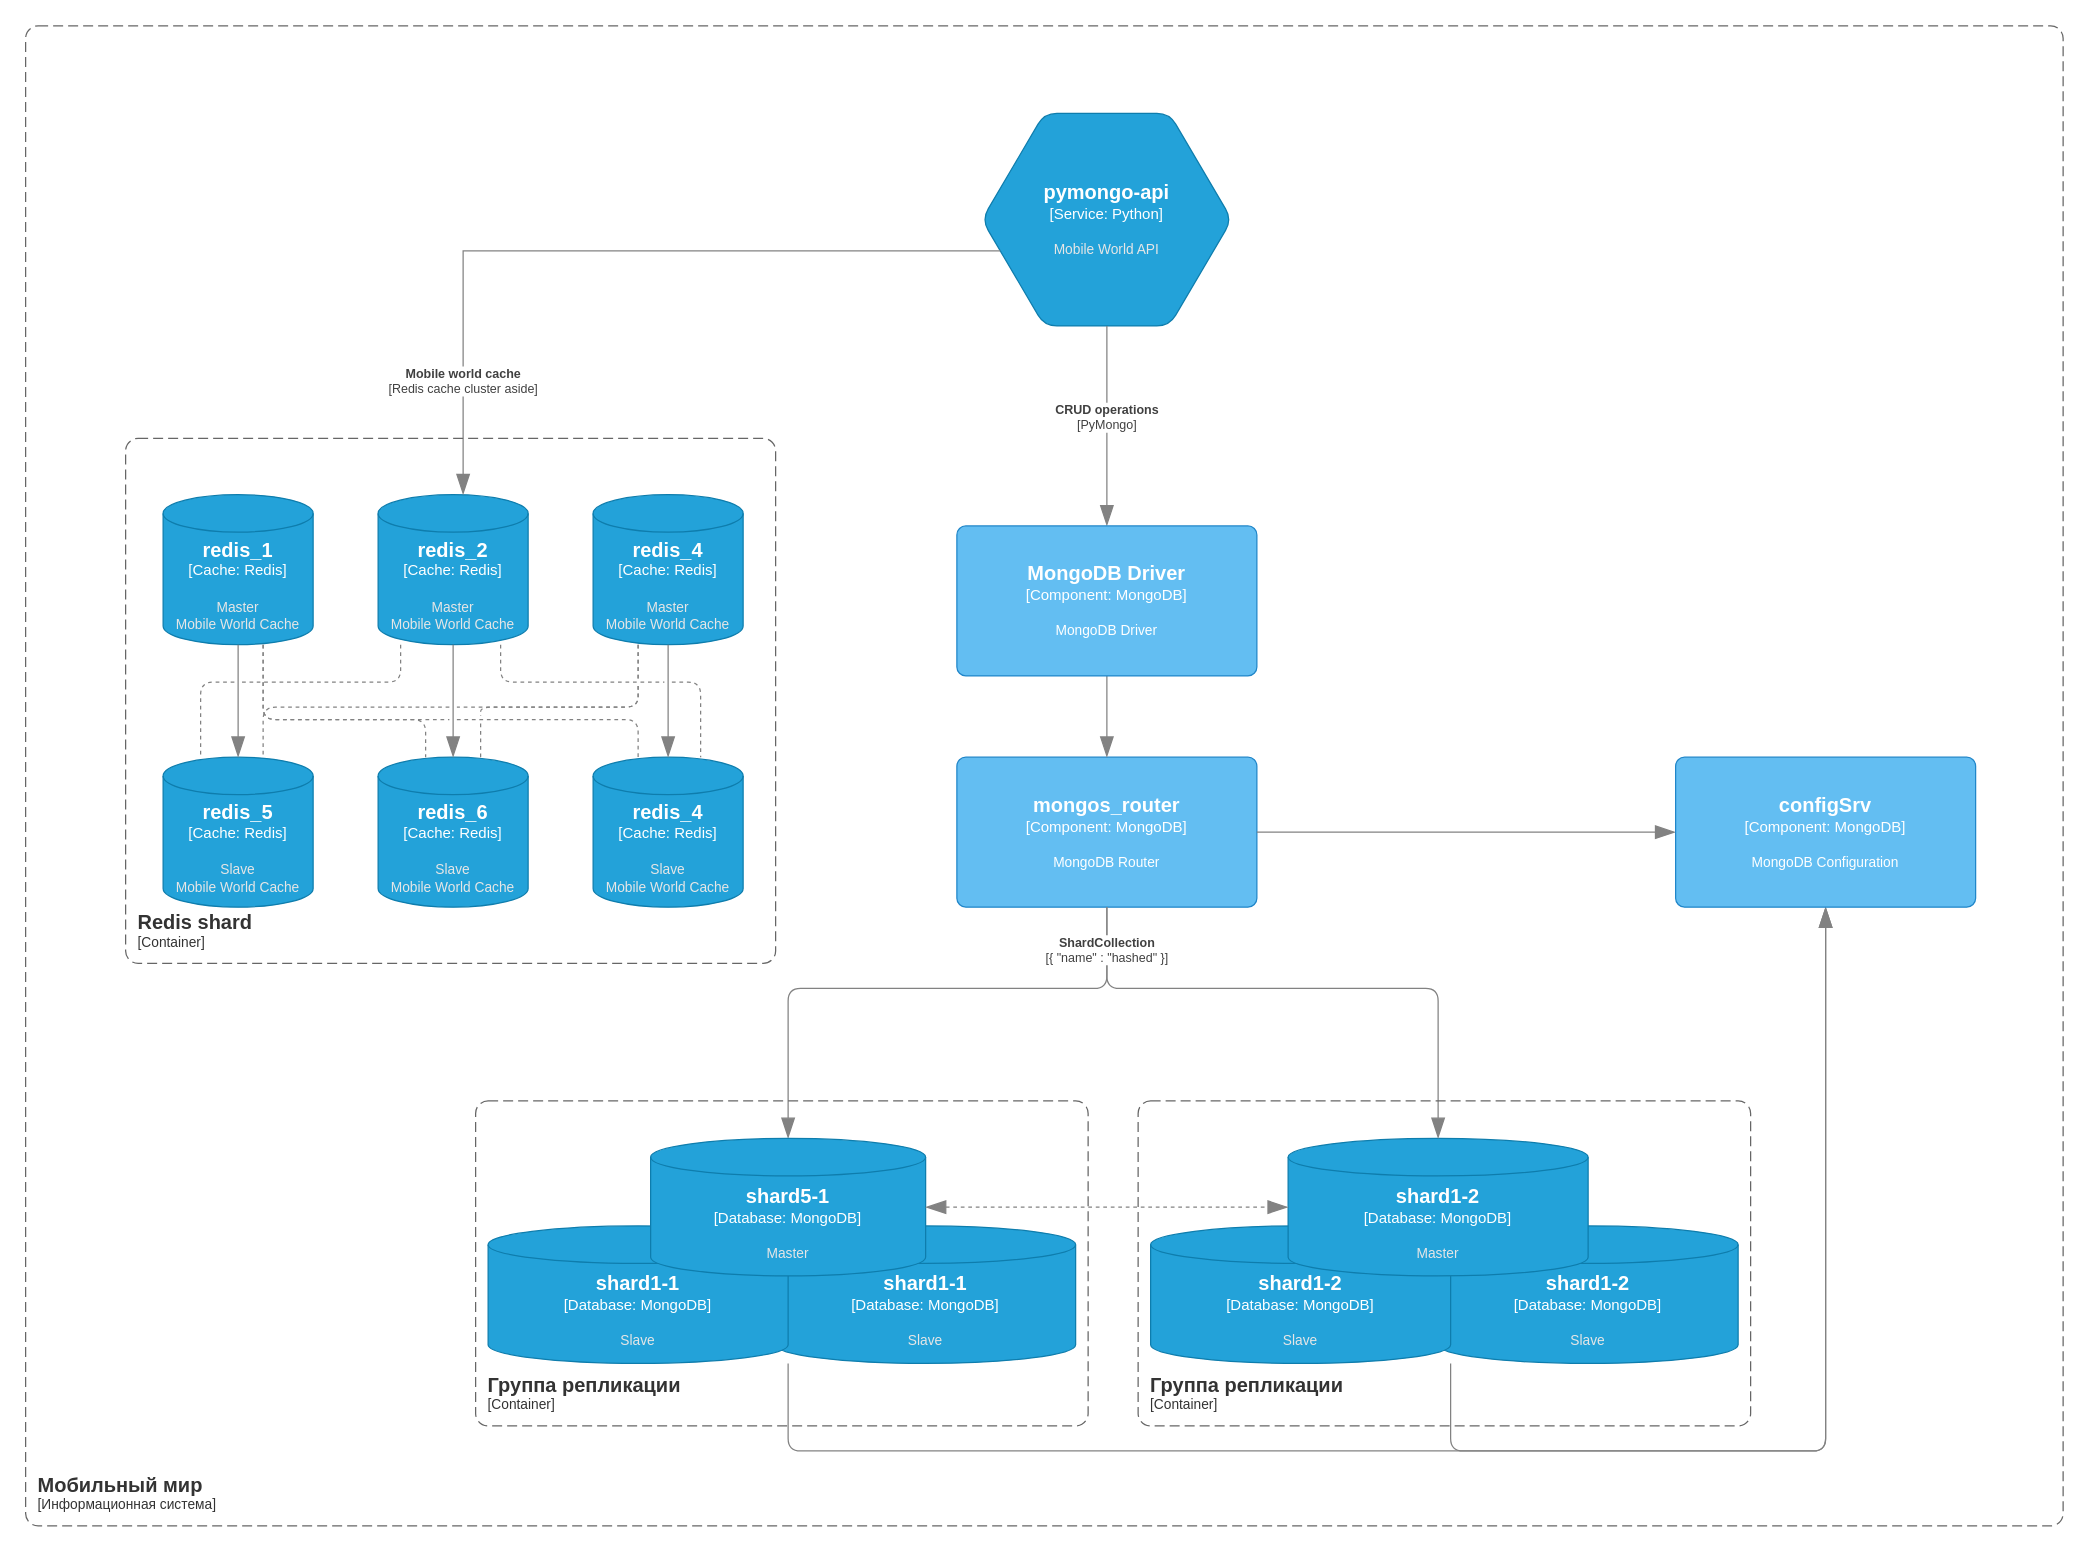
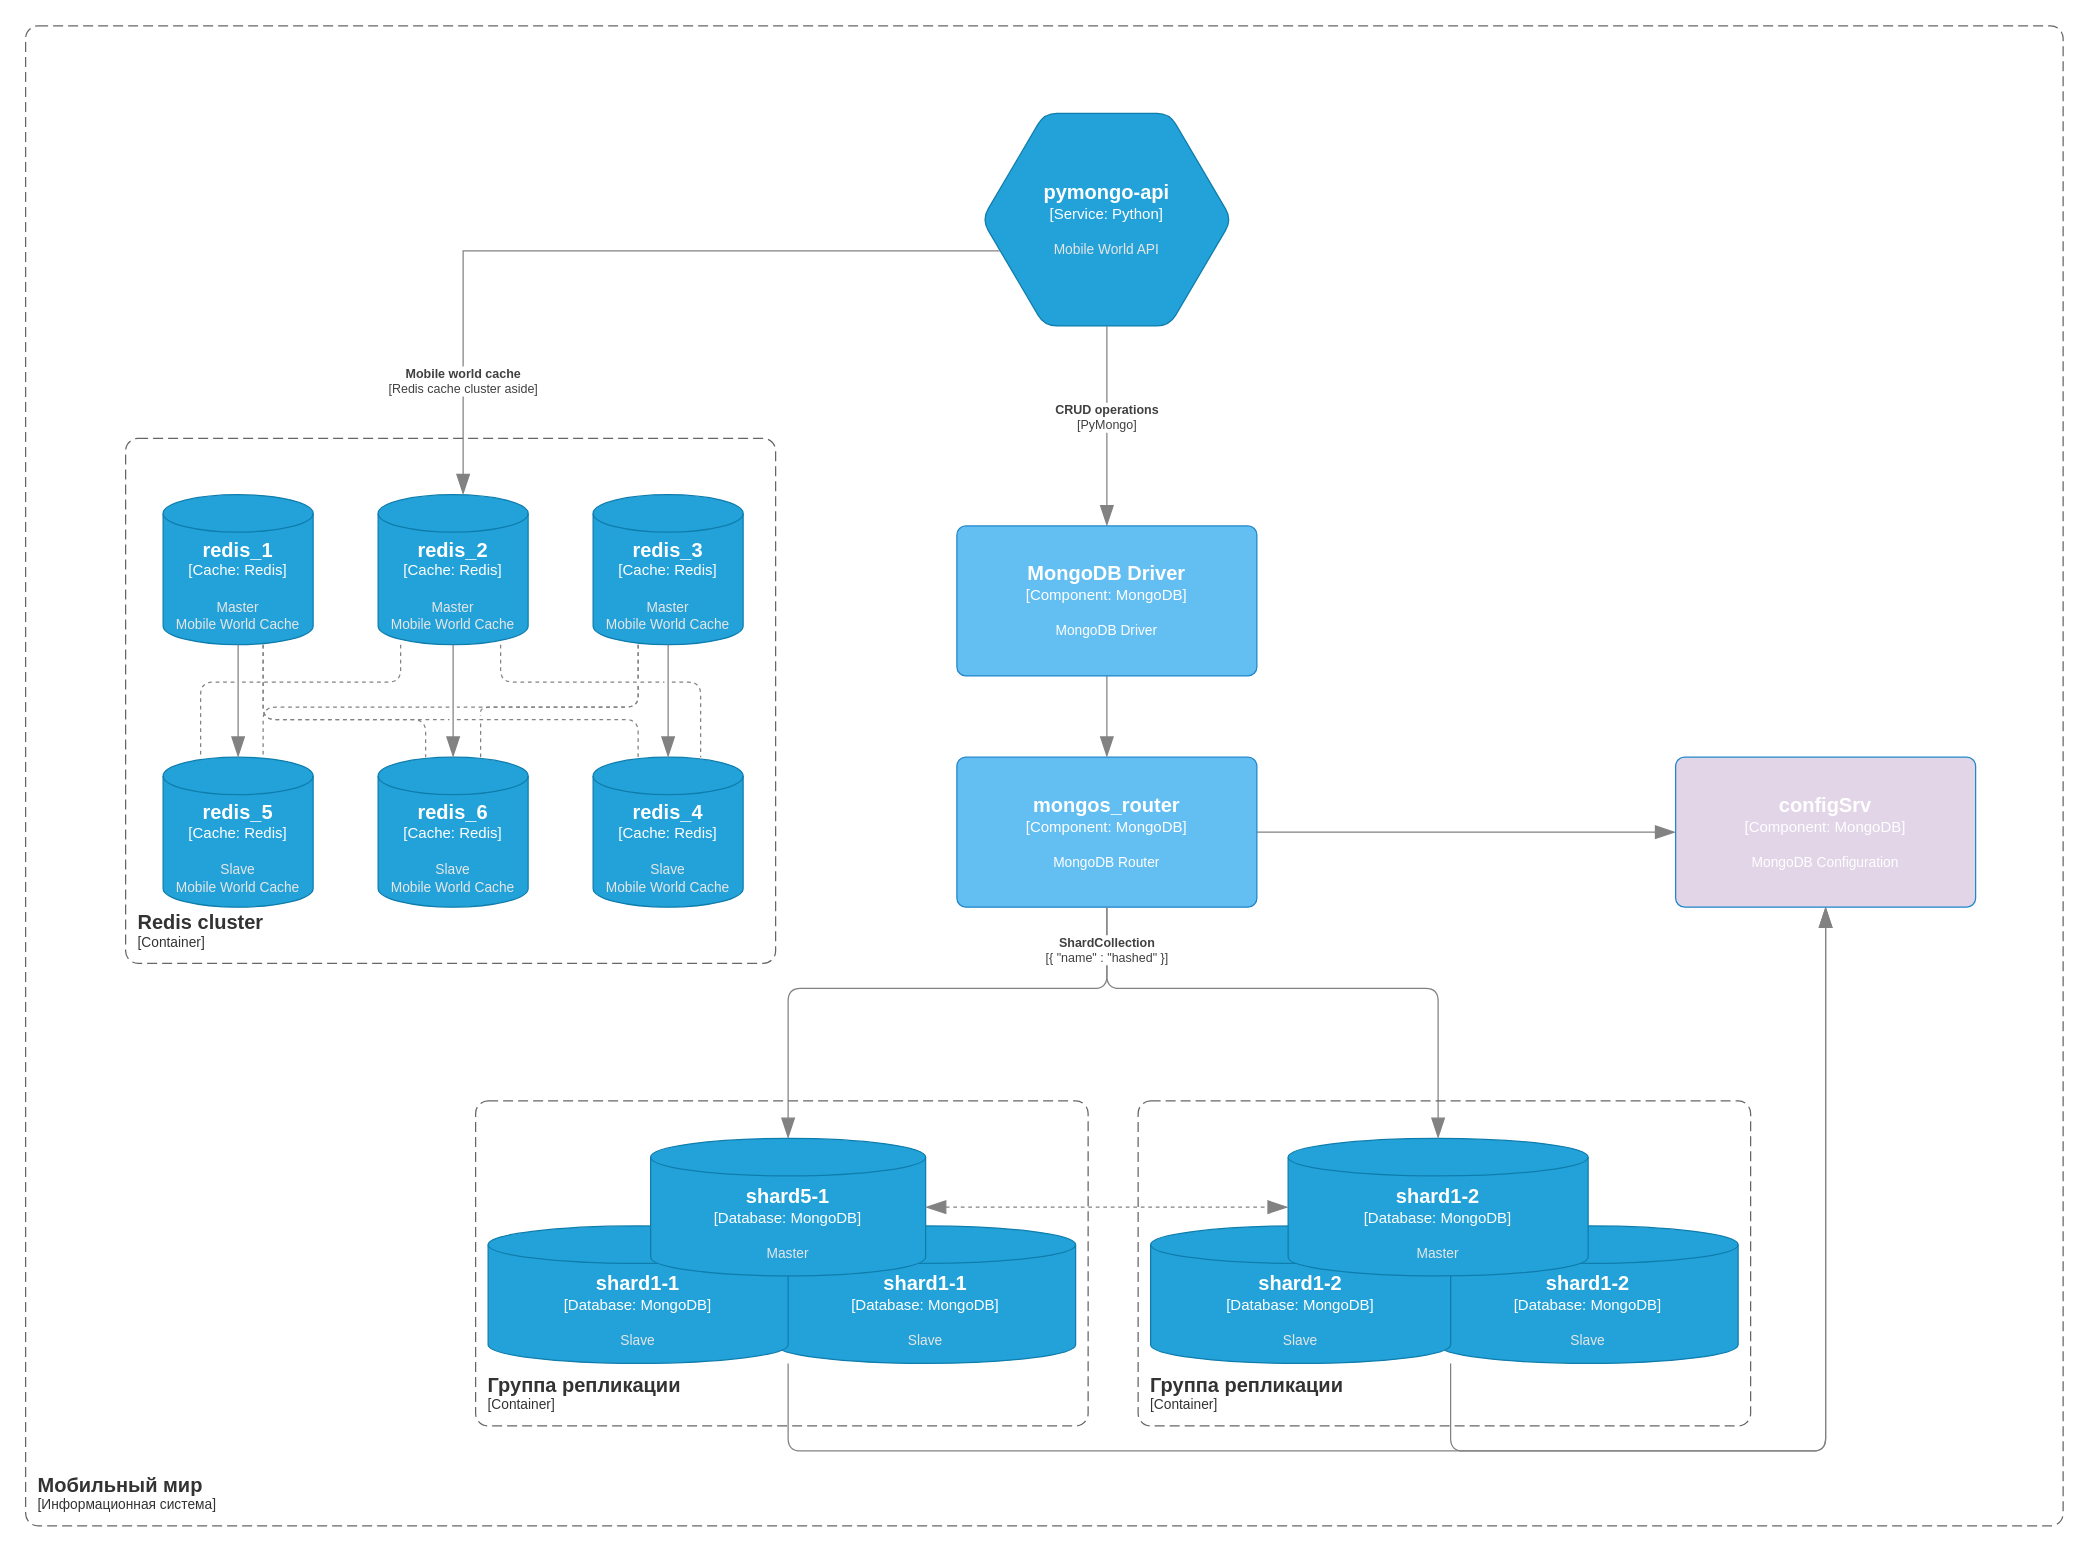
node "redis_4 [Cache: Redis] Master Mobile World Cache": label "redis_4 [Cache: Redis] Master Mobile World Cache" -> "redis_3 [Cache: Redis] Master Mobile World Cache"
node "configSrv [Component: MongoDB] MongoDB Configuration": fillcolor #63bef2 -> #e1d5e7
node "Redis shard [Container]": label "Redis shard [Container]" -> "Redis cluster [Container]"
